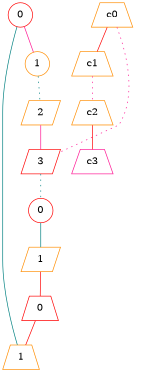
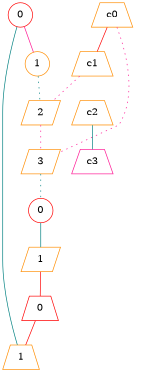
edge "c1" -- "c2": now "c1" -- "2"
edge "c2" -- "c3": color red -> teal
edge "2" -- "3": style solid -> dotted
node "3": color red -> darkorange
